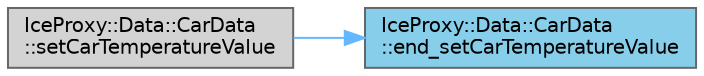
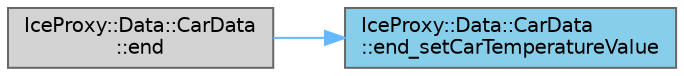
node "IceProxy::Data::CarData ::setCarTemperatureValue": label "IceProxy::Data::CarData ::setCarTemperatureValue" -> "IceProxy::Data::CarData ::end"
